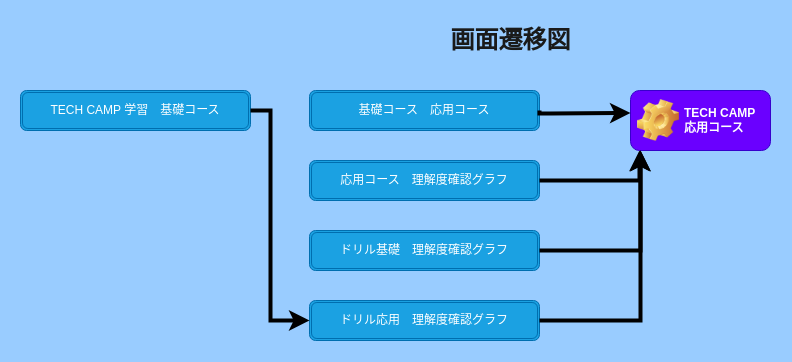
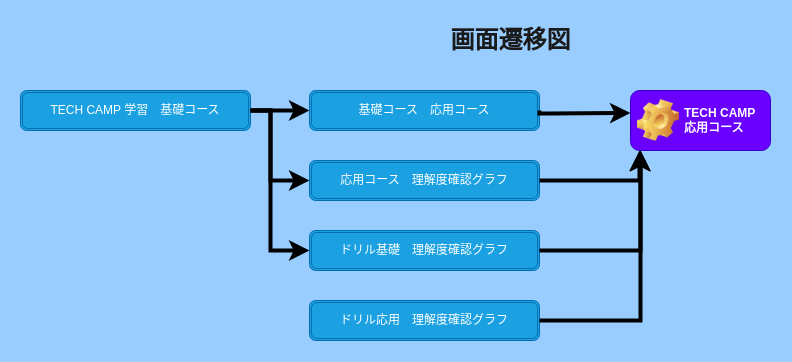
edge "TECH CAMP 学習 基礎コース" -> "基礎コース 応用コース": added
edge "TECH CAMP 学習 基礎コース" -> "応用コース 理解度確認グラフ": added
edge "TECH CAMP 学習 基礎コース" -> "ドリル基礎 理解度確認グラフ": added
edge "TECH CAMP 学習 基礎コース" -> "ドリル応用 理解度確認グラフ": removed
